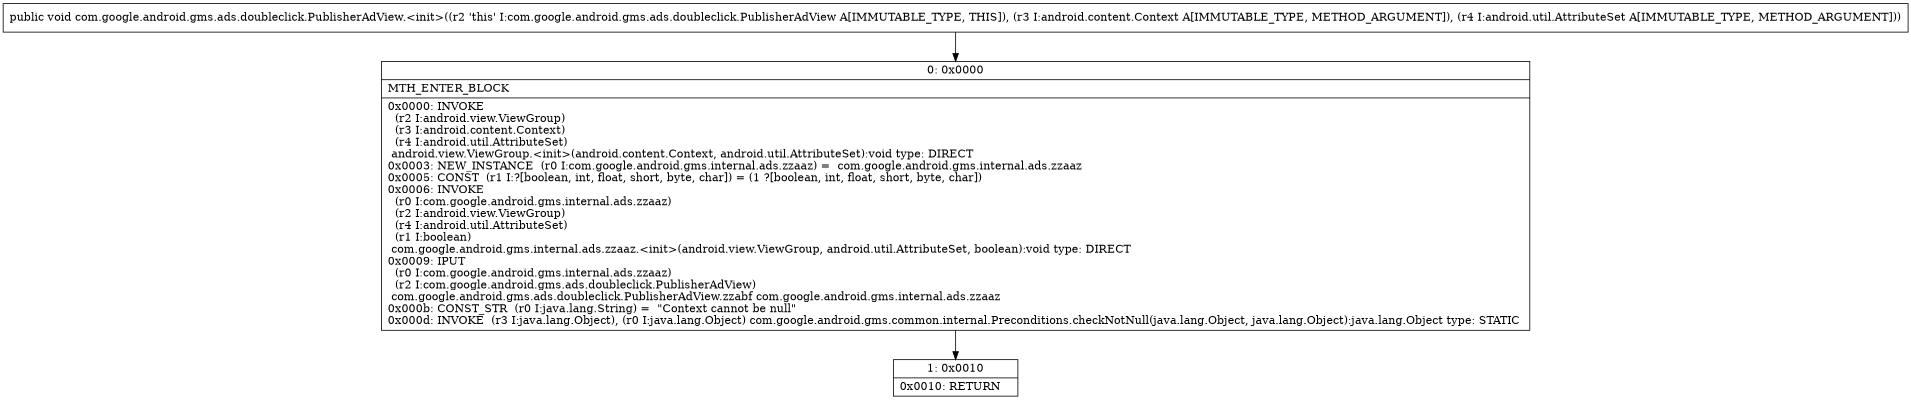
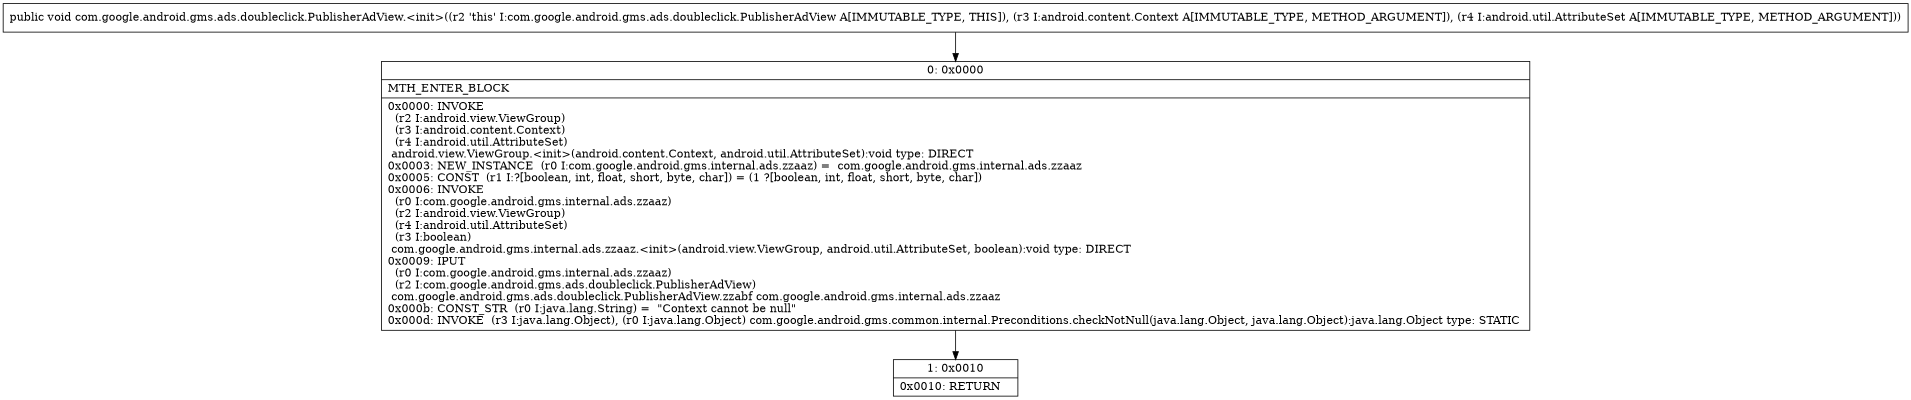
node "0: 0x0000": text "(r1 I:boolean)" -> "(r3 I:boolean)"
